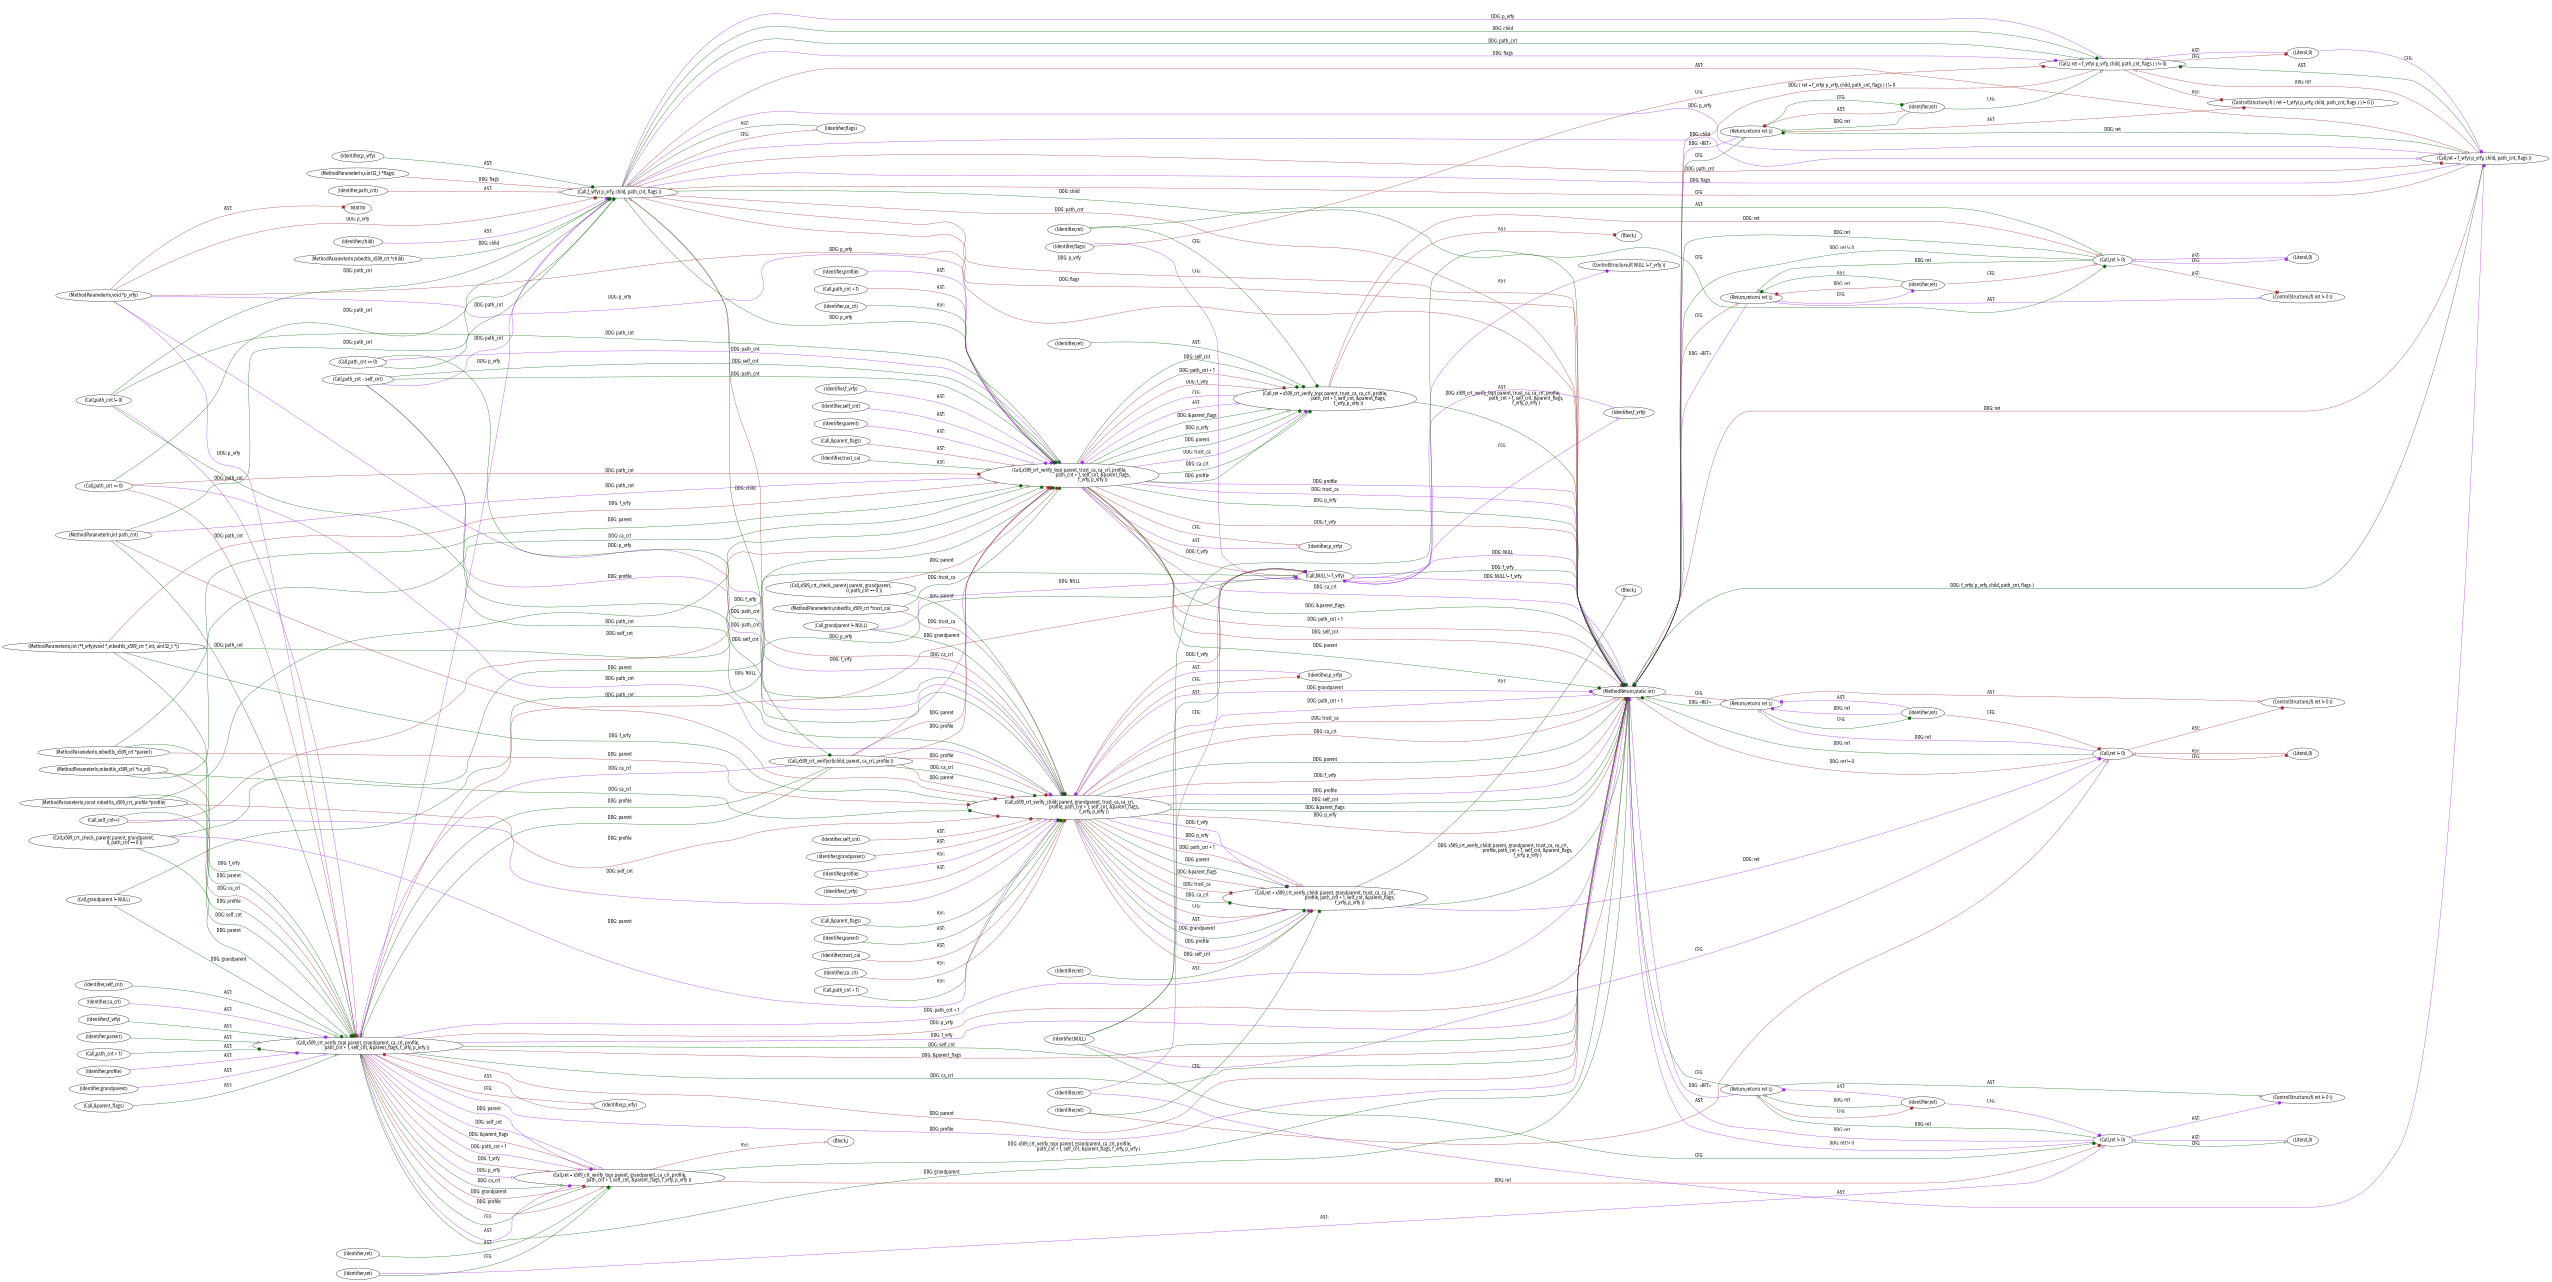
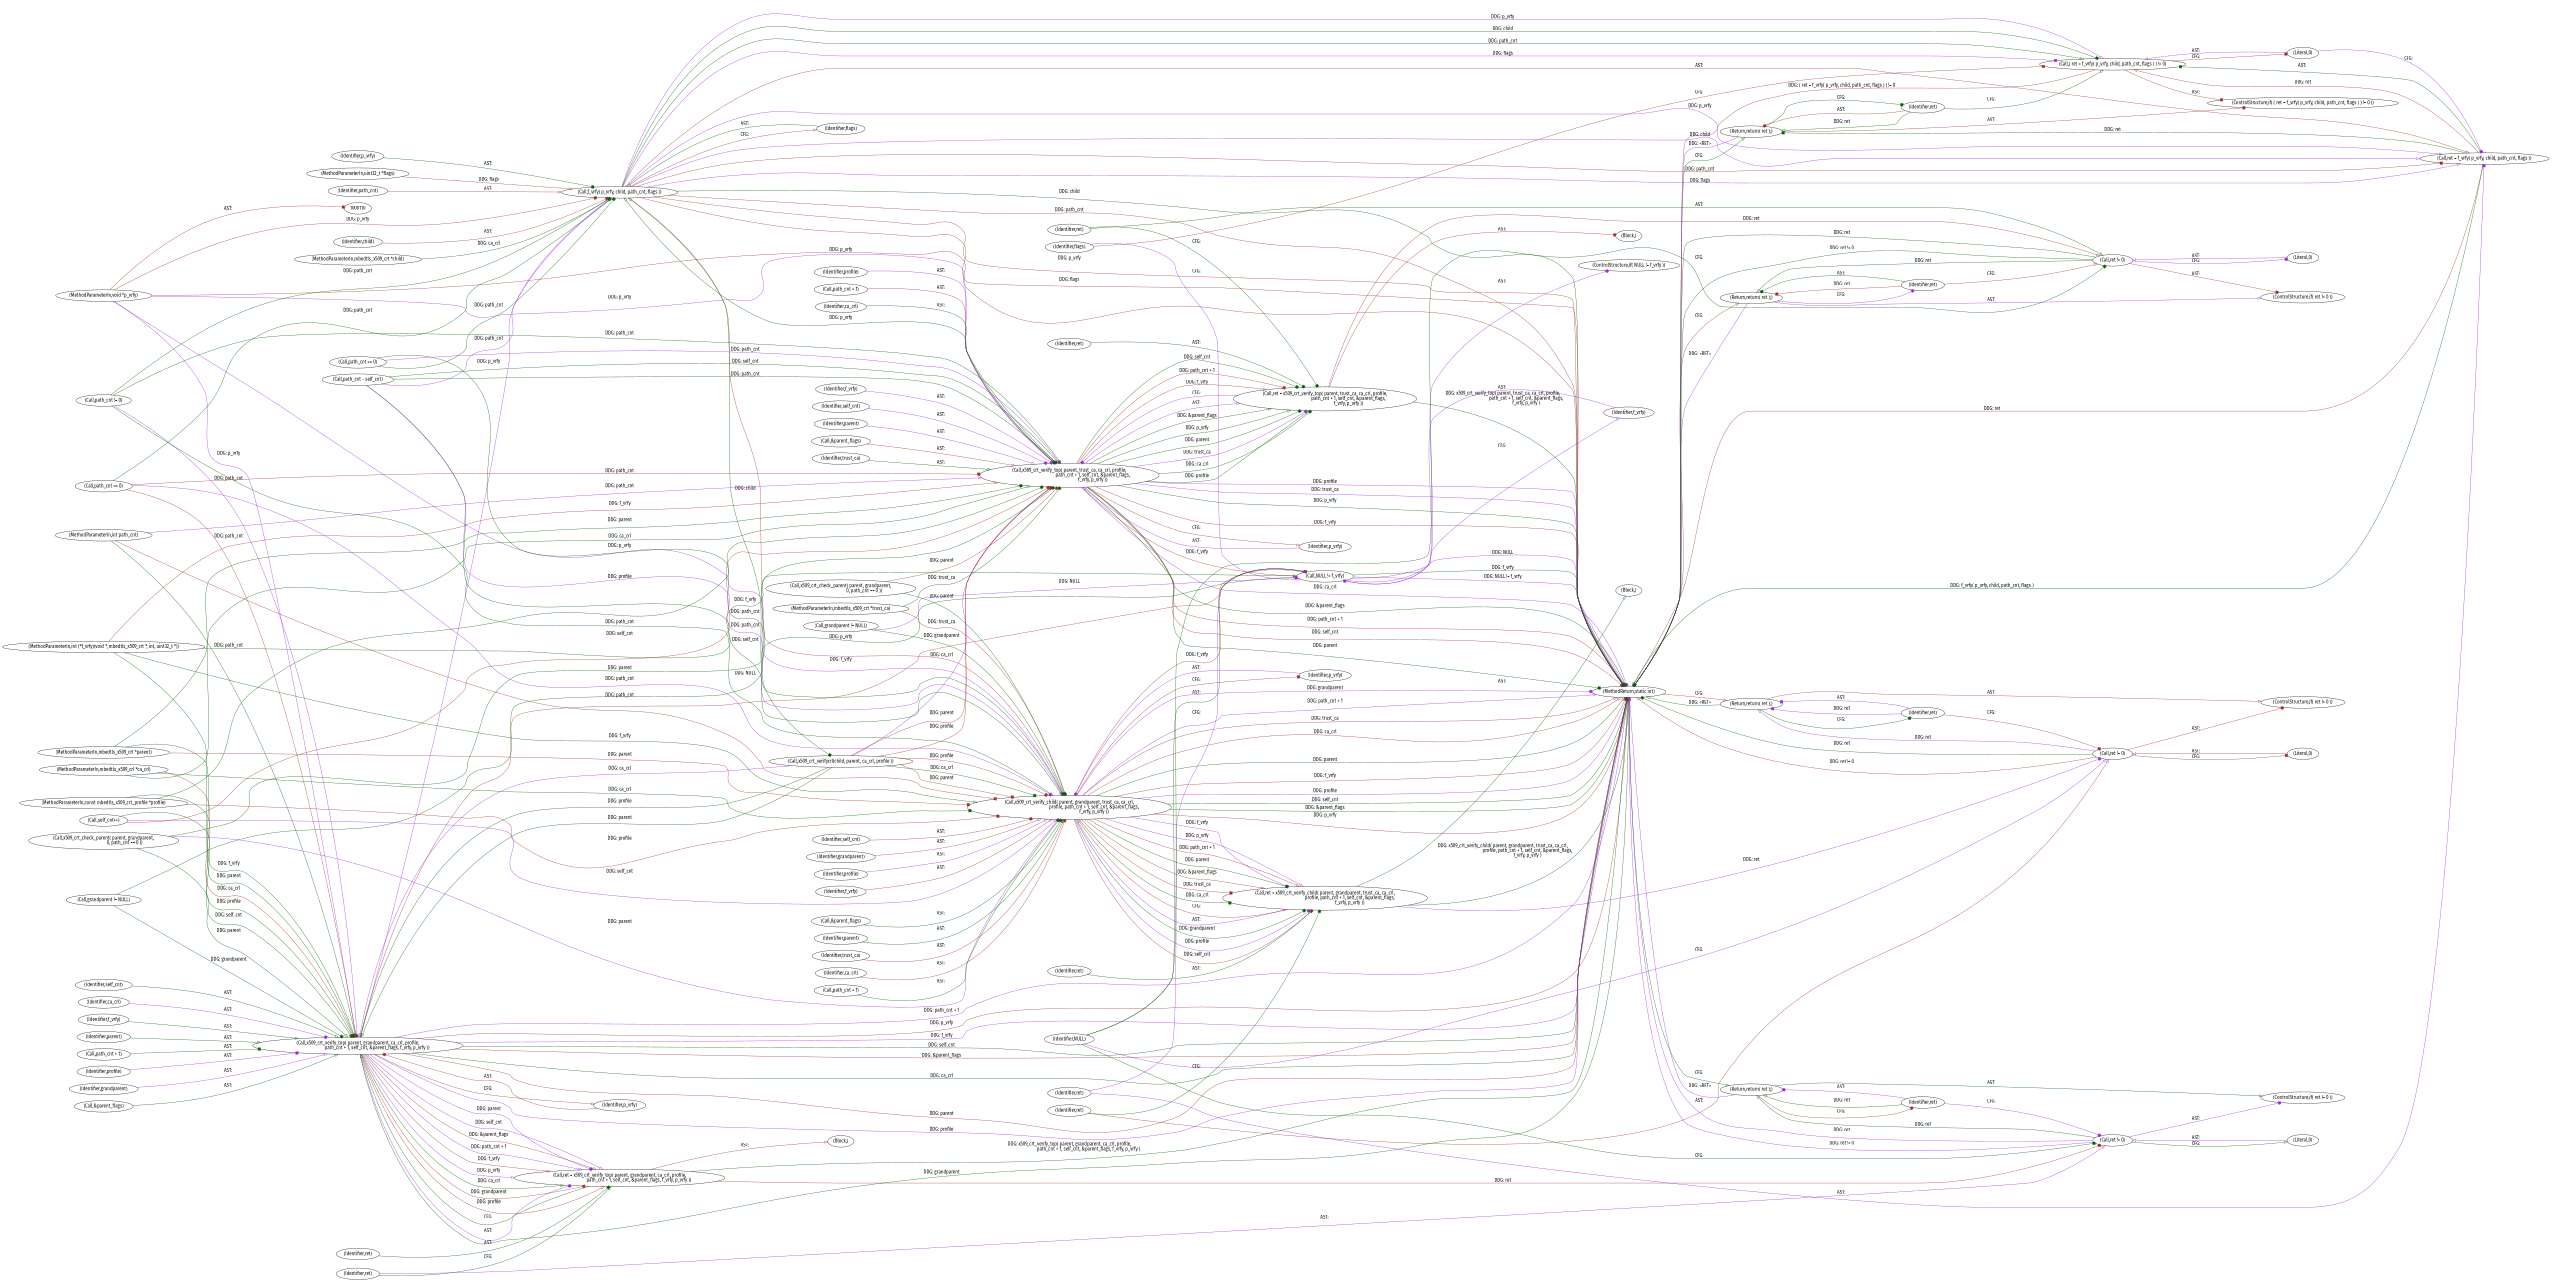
edge "(Call,ret = f_vrfy( p_vrfy, child, path_cnt, flags ))" -> "(Call,f_vrfy( p_vrfy, child, path_cnt, flags ))": removed, label "CFG:"
edge "(Identifier,child)" -> "(Call,f_vrfy( p_vrfy, child, path_cnt, flags ))": color purple -> brown
edge "(MethodParameterIn,mbedtls_x509_crt *child)" -> "(Call,f_vrfy( p_vrfy, child, path_cnt, flags ))": label "DDG: child" -> "DDG: ca_crl"
edge "(MethodParameterIn,int path_cnt)" -> "(Call,f_vrfy( p_vrfy, child, path_cnt, flags ))": removed, label "DDG: path_cnt"
